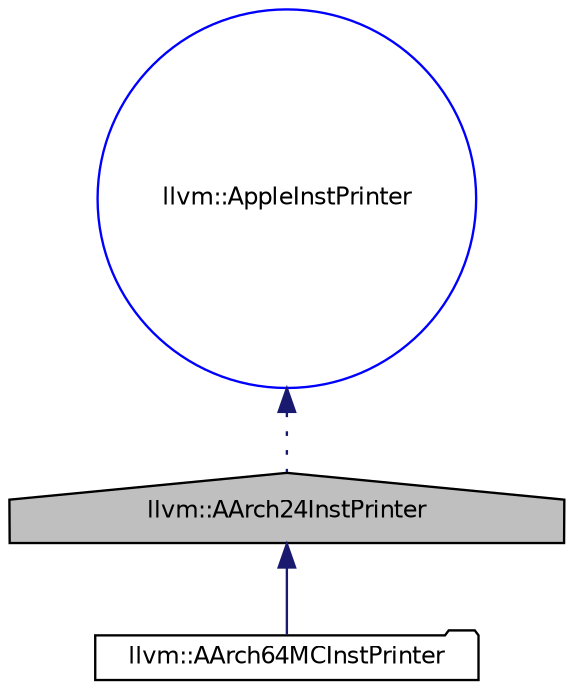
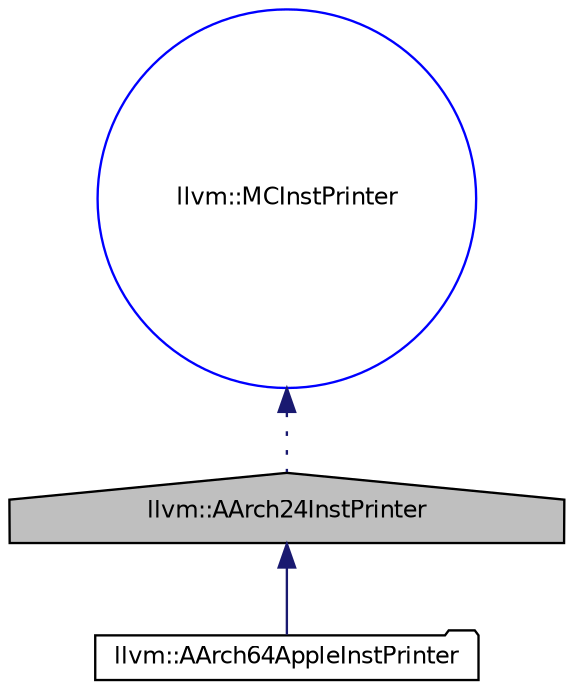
node "llvm::AppleInstPrinter": label "llvm::AppleInstPrinter" -> "llvm::MCInstPrinter"
node "llvm::AArch64MCInstPrinter": label "llvm::AArch64MCInstPrinter" -> "llvm::AArch64AppleInstPrinter"
